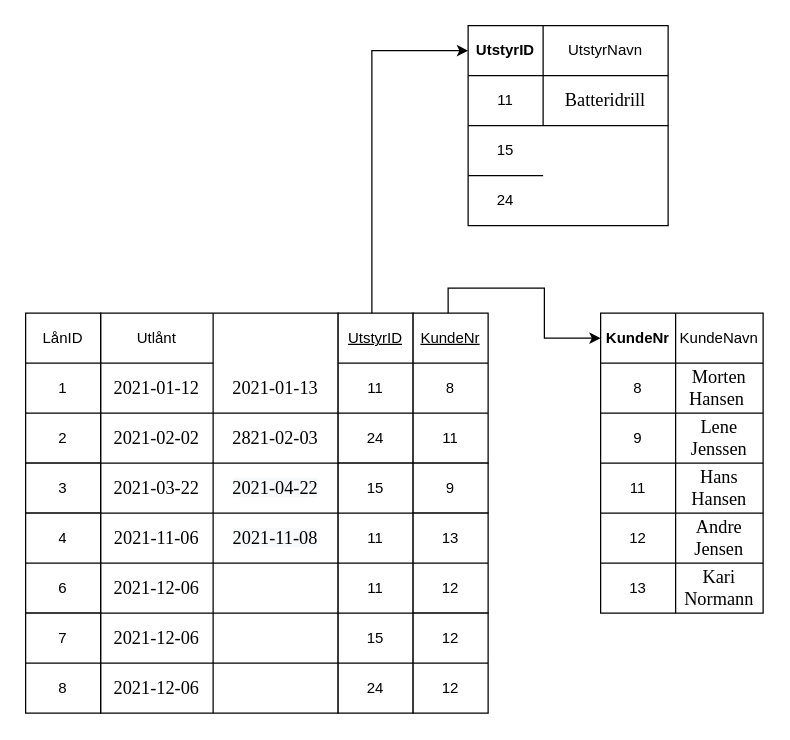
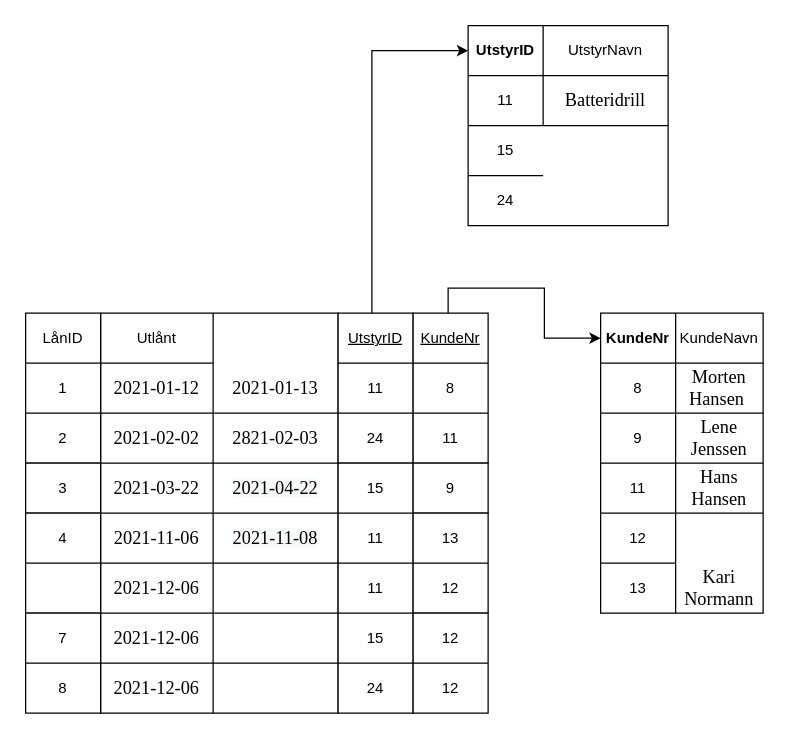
node "Andre Jensen": removed
node "6": removed
